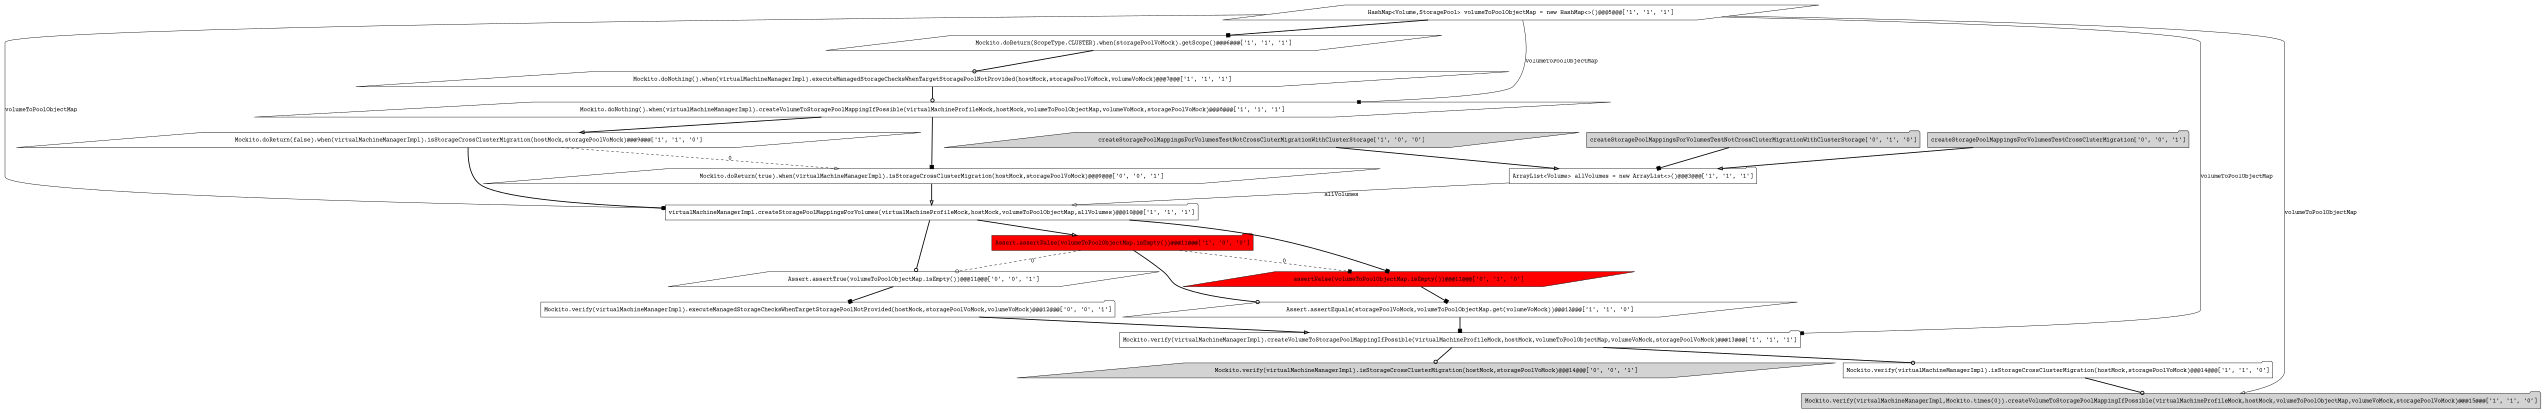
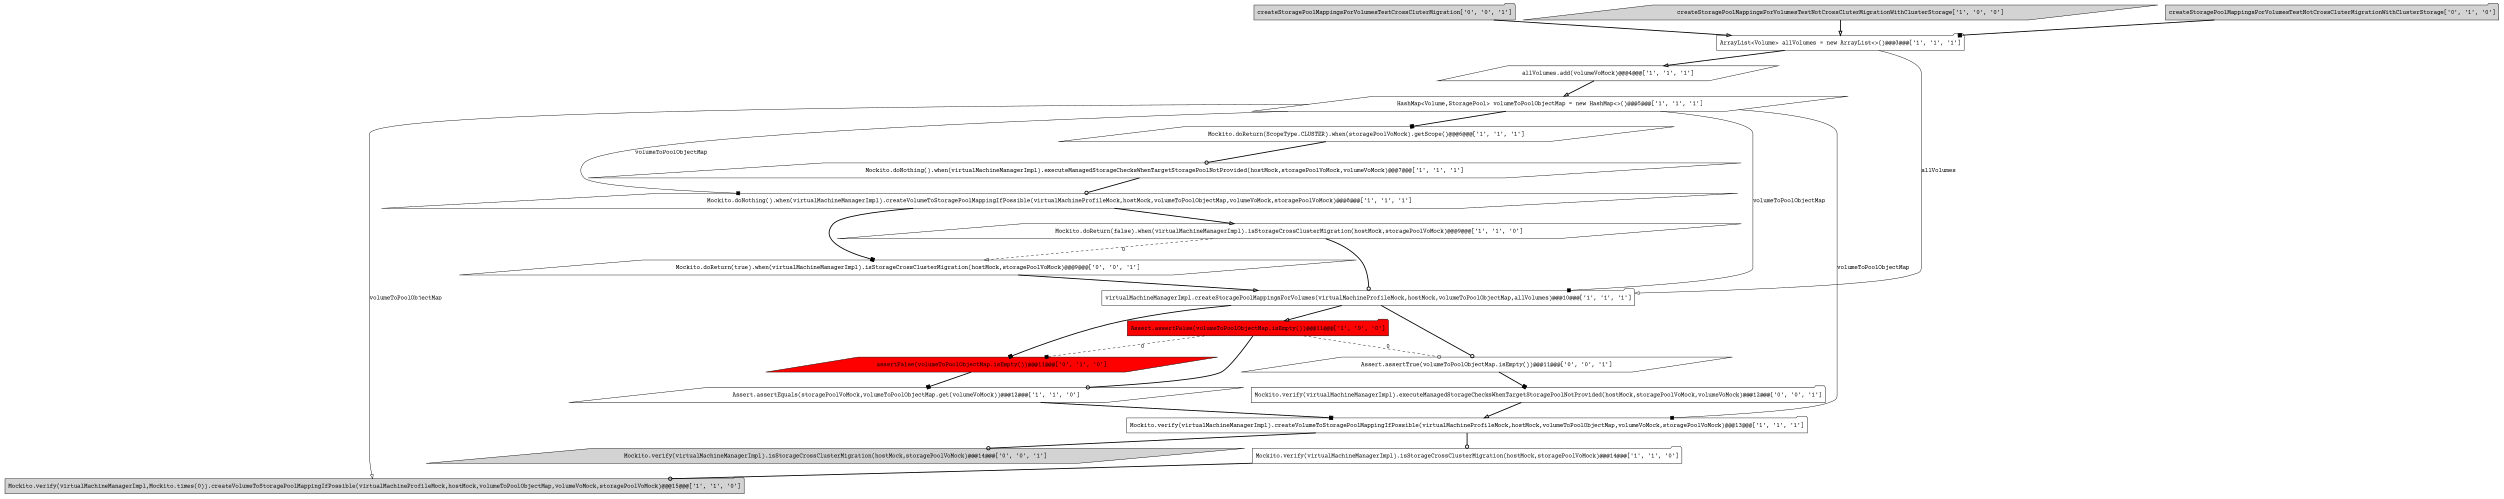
node "allVolumes.add(volumeVoMock)@@@4@@@['1', '1', '1']": added
